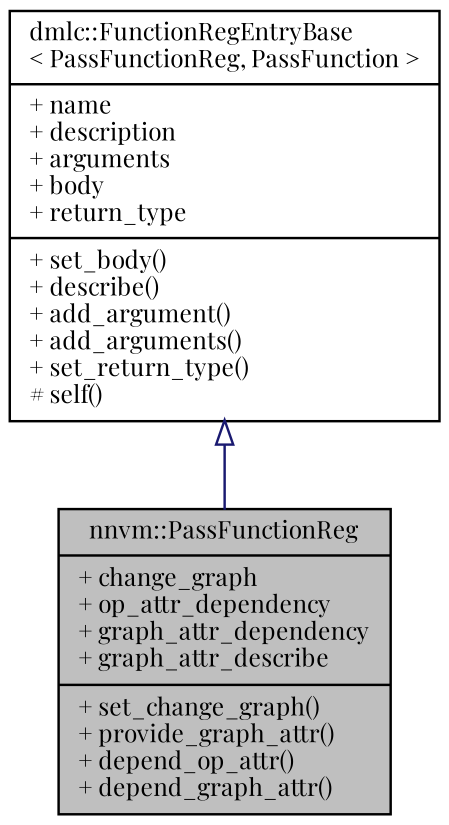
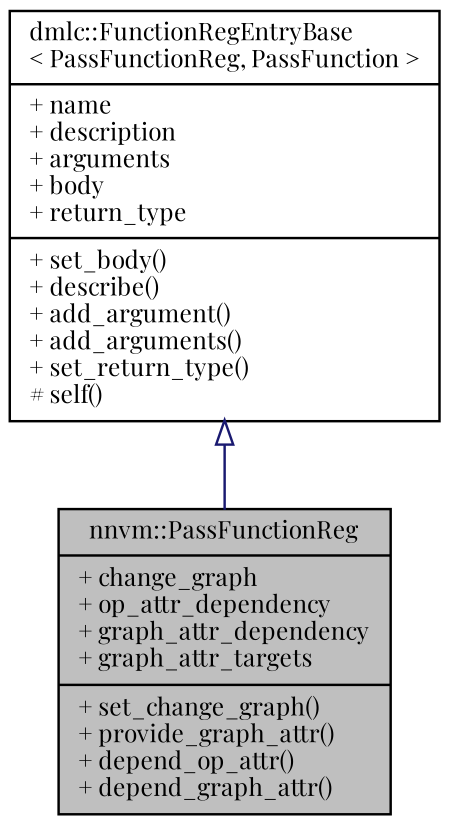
node "nnvm::PassFunctionReg": text "+ graph_attr_describe" -> "+ graph_attr_targets"
